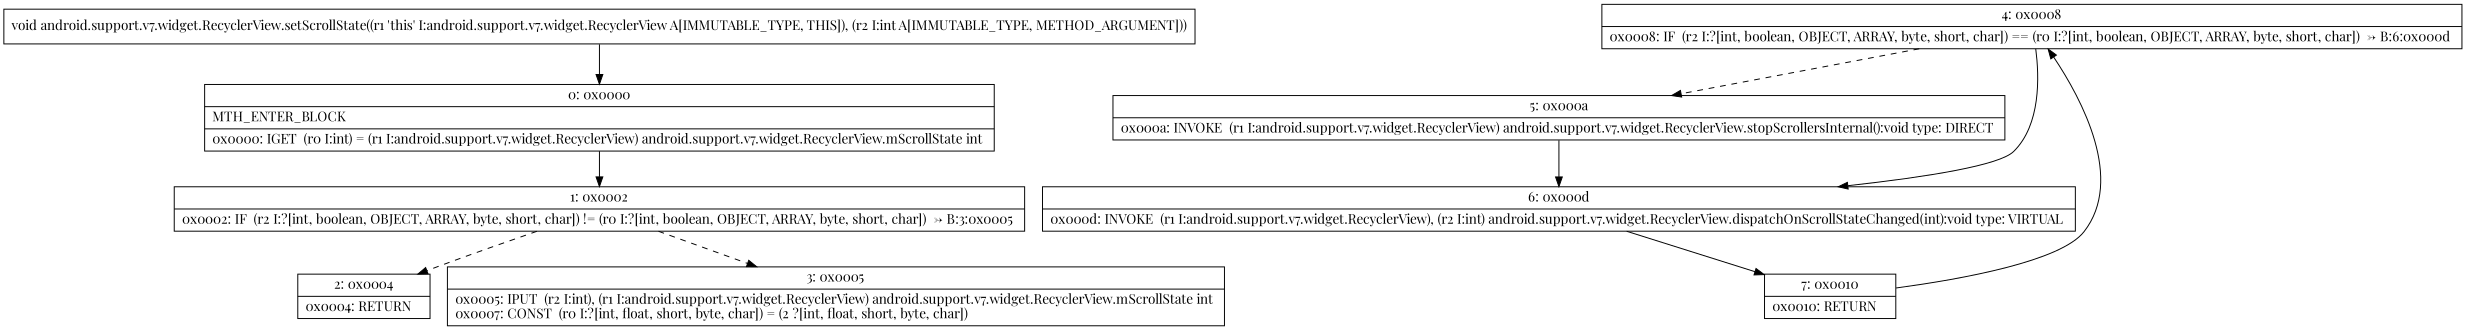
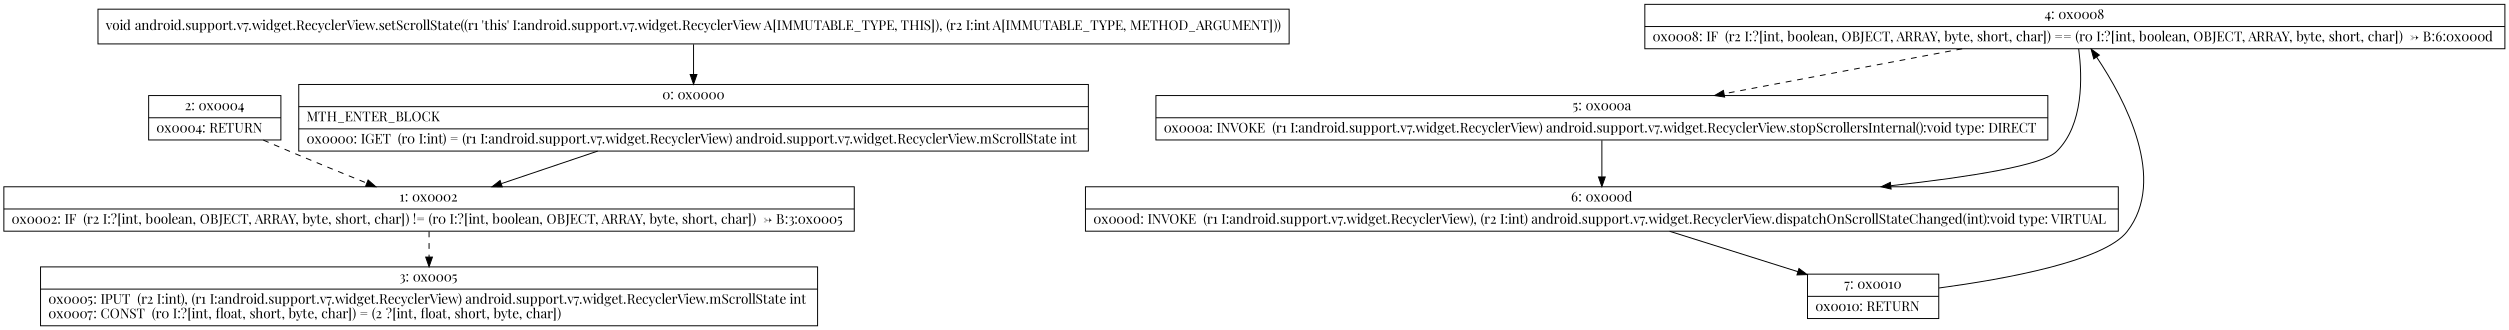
edge "1: 0x0002" -> "2: 0x0004": reversed
